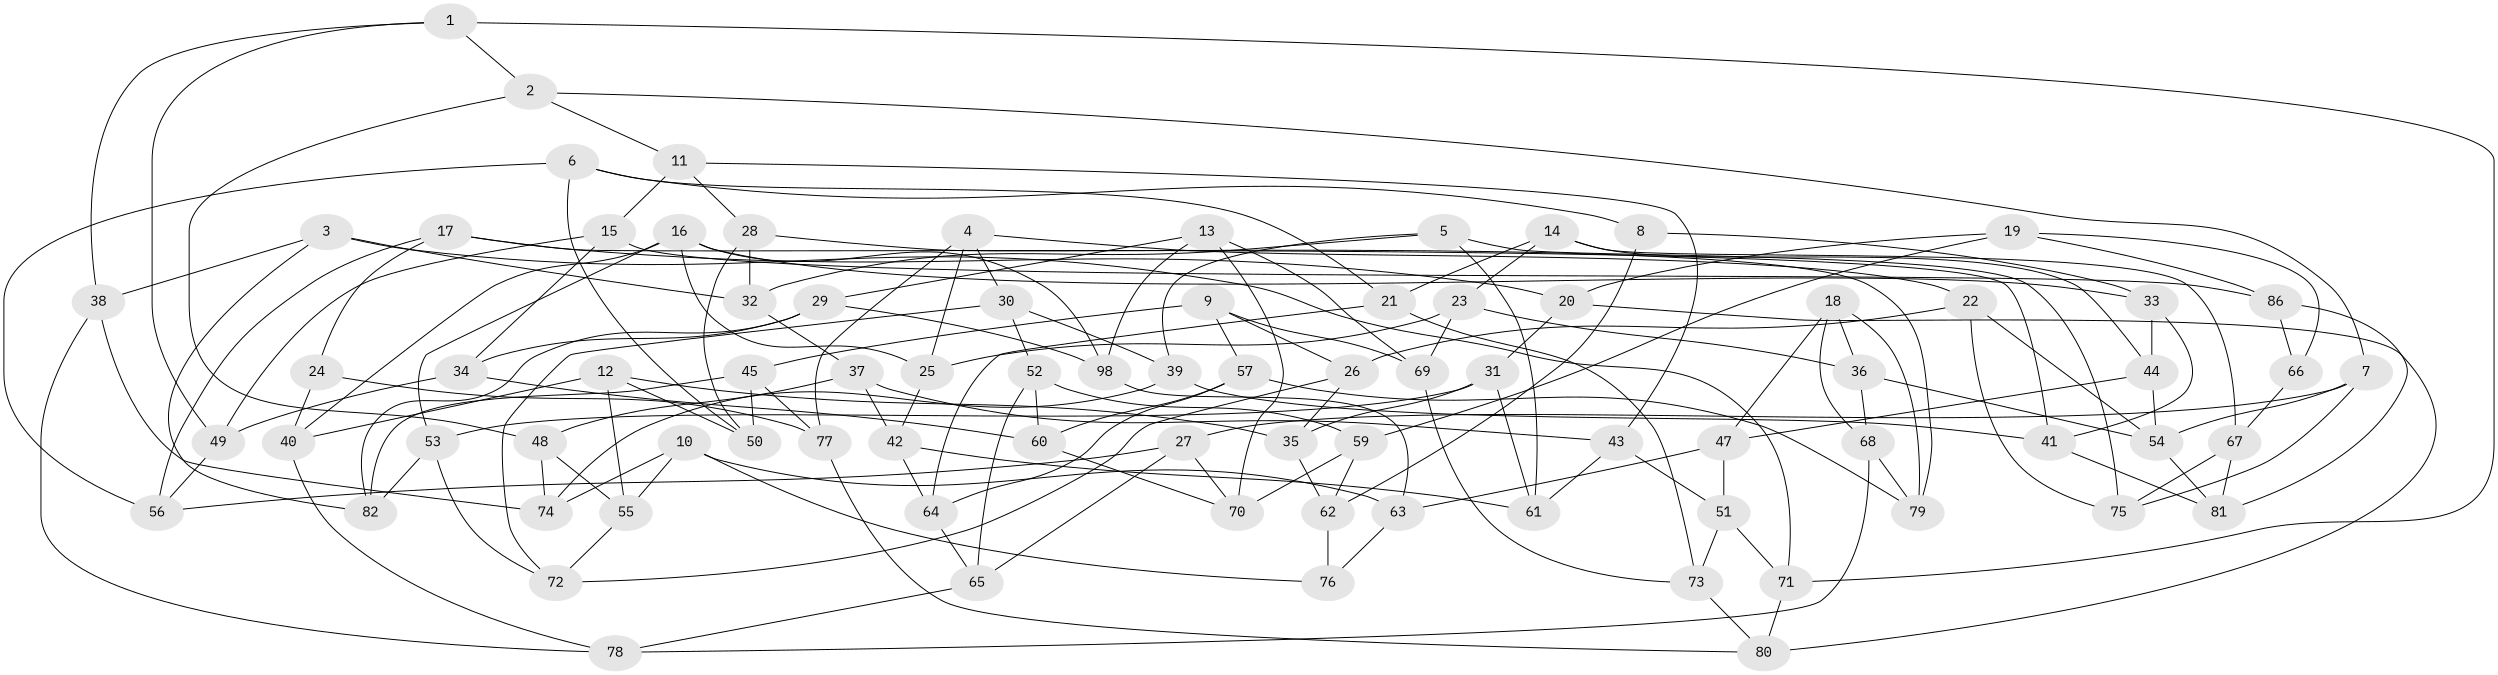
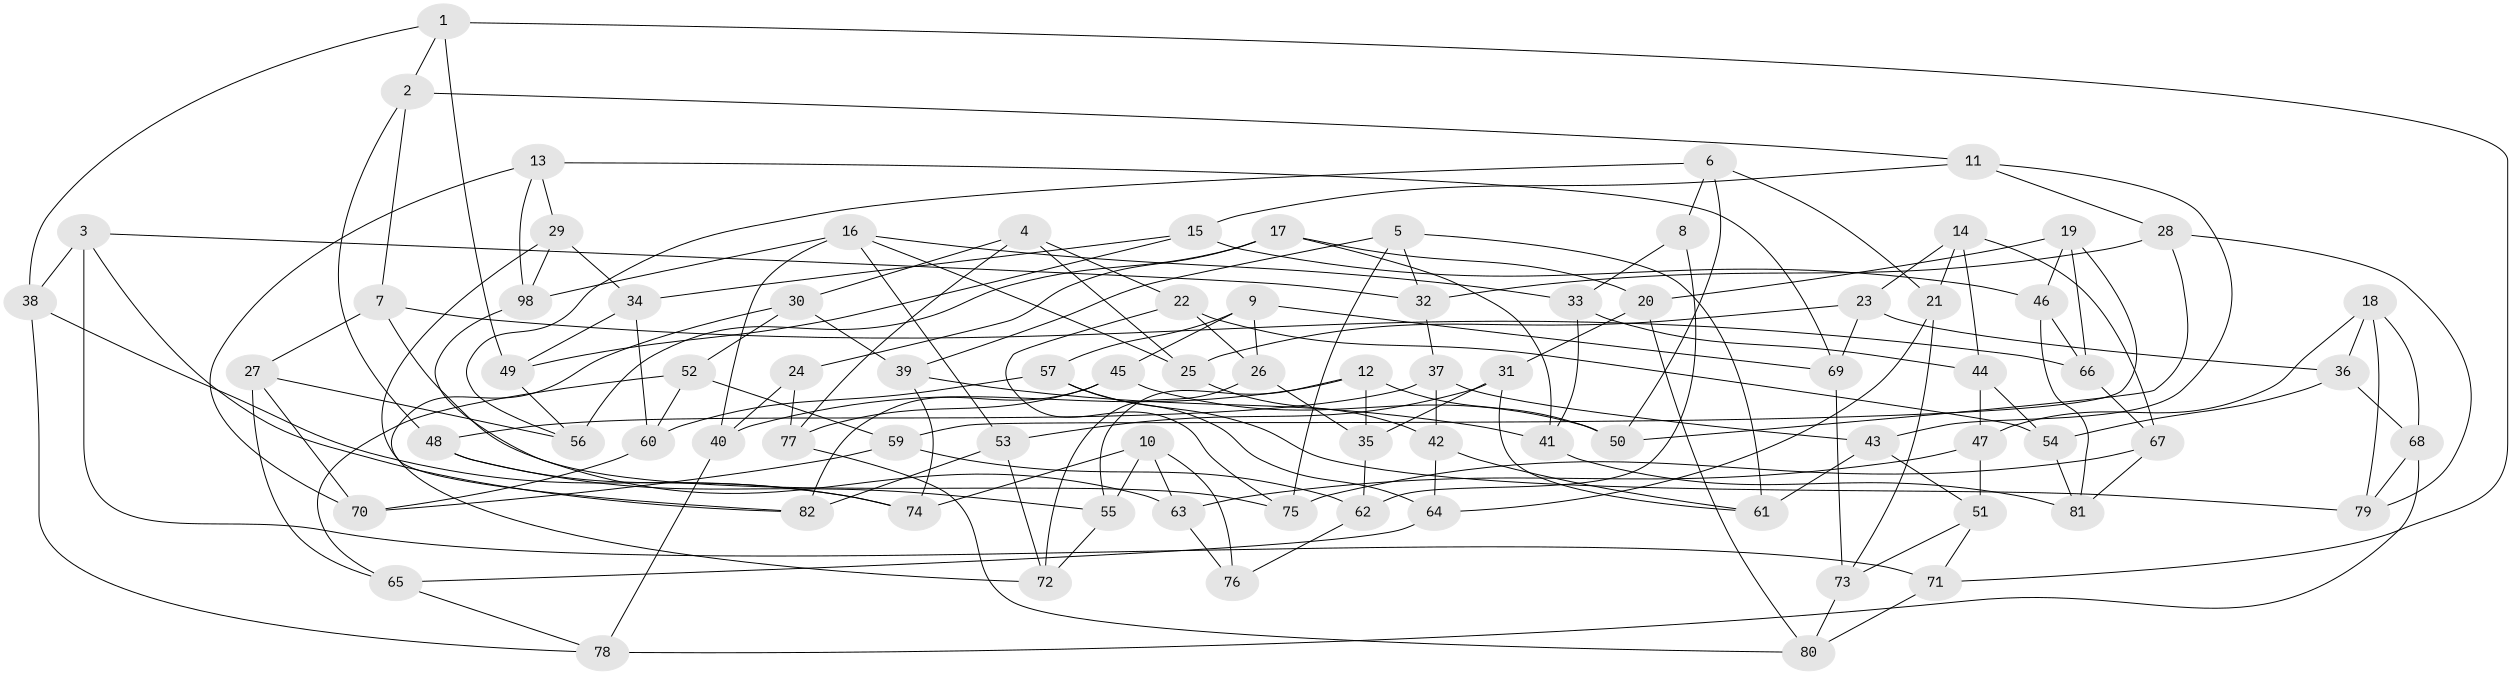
node "86": label "86" -> "46"
edge "7" -- "54": now "7" -- "66"
